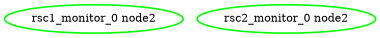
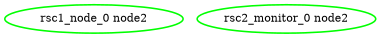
node "rsc1_monitor_0 node2": label "rsc1_monitor_0 node2" -> "rsc1_node_0 node2"
